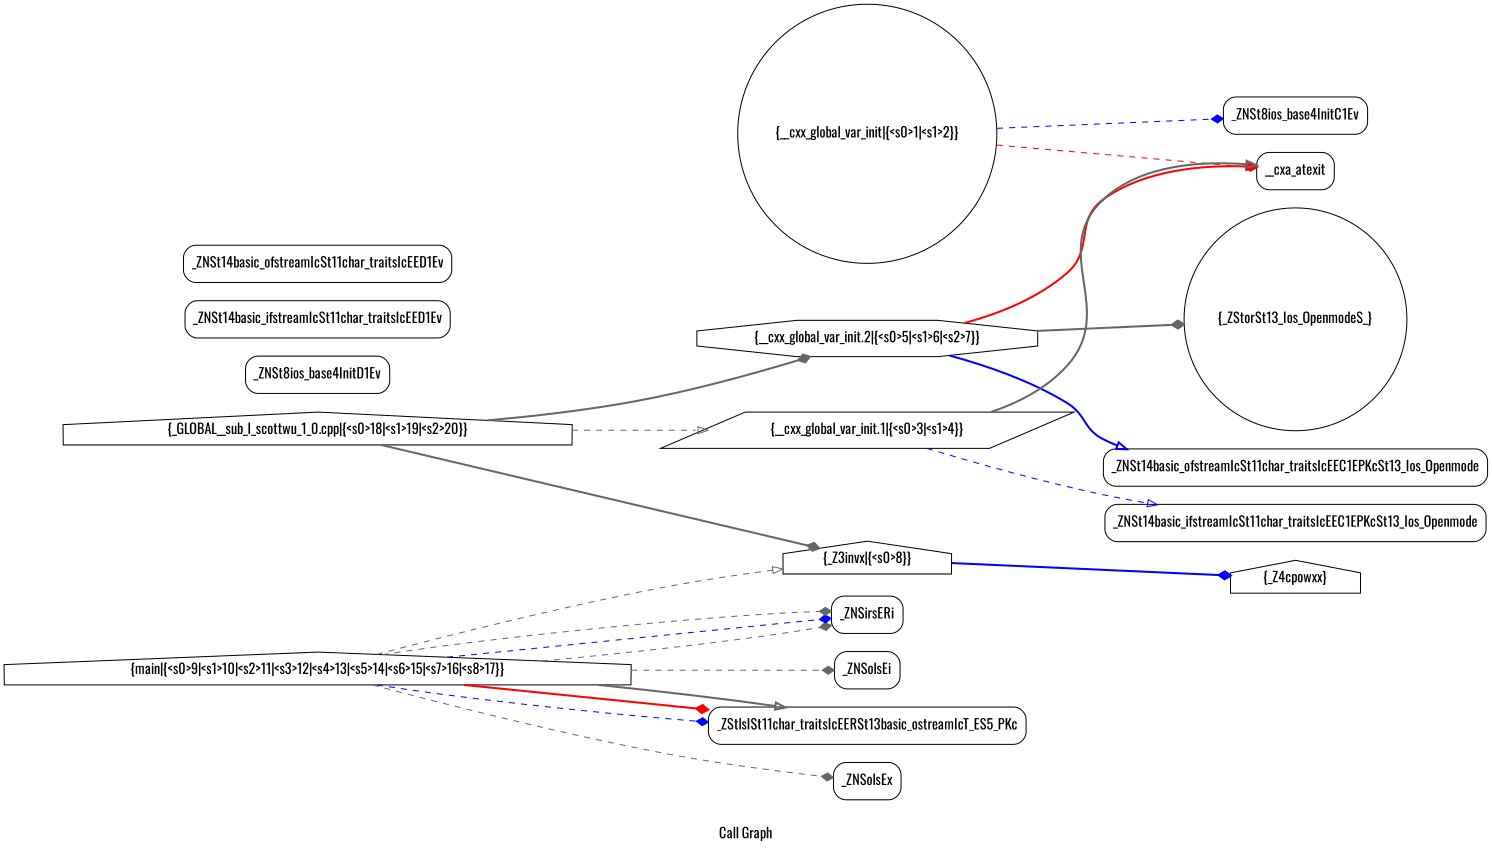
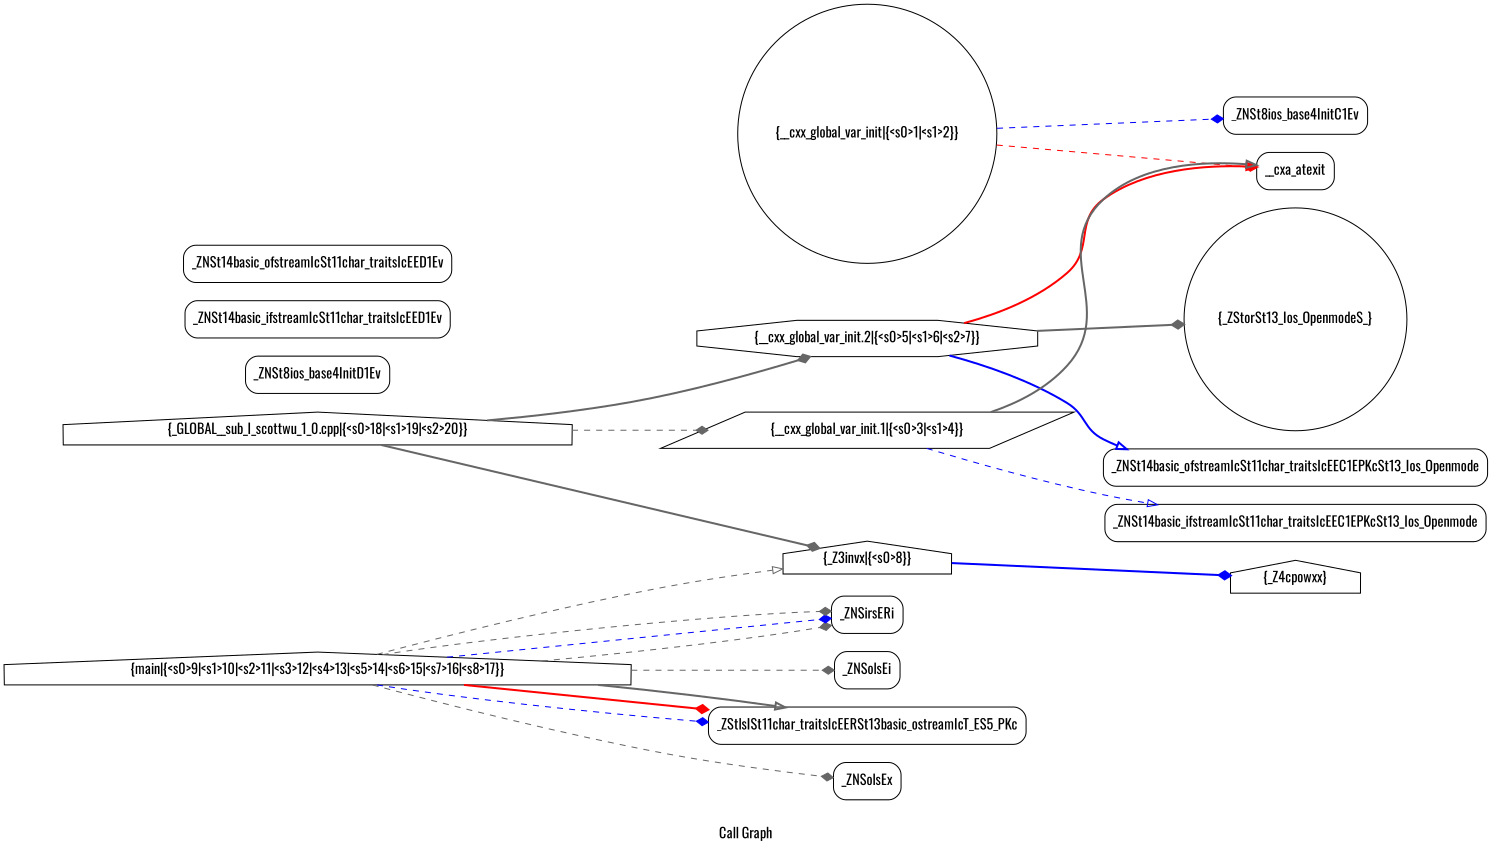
edge "{_GLOBAL__sub_I_scottwu_1_0.cpp|{<s0>18|<s1>19|<s2>20}}" -> "{__cxx_global_var_init.1|{<s0>3|<s1>4}}": arrowhead onormal -> diamond
